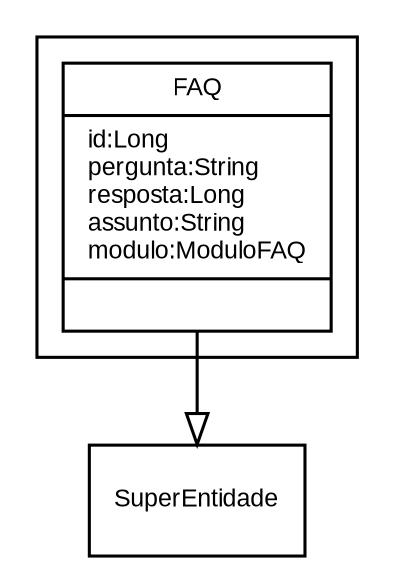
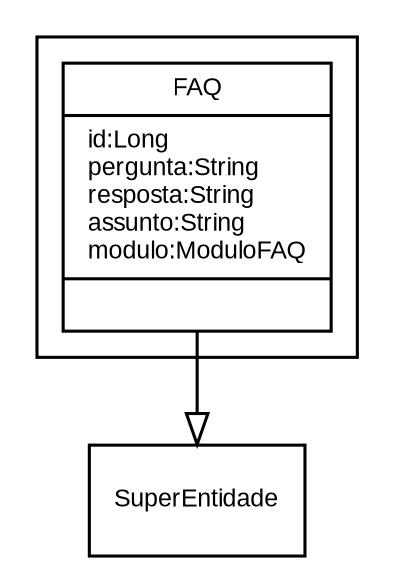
node "FAQ": text "resposta:Long" -> "resposta:String"
